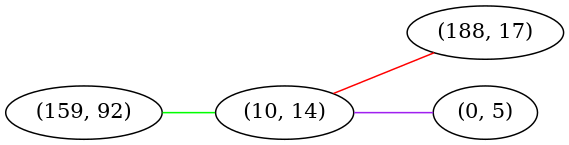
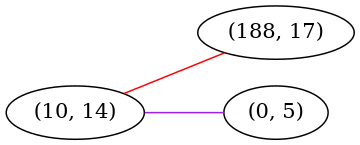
node "(159, 92)": removed
